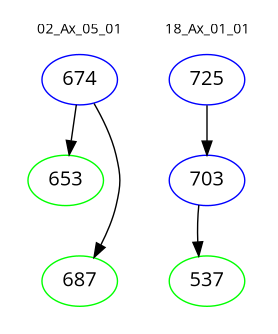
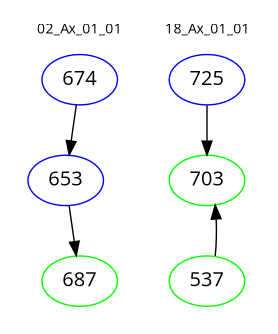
cluster "02_Ax_05_01": label "02_Ax_05_01" -> "02_Ax_01_01"
edge "674" -> "687": now "653" -> "687"
node "653": color green -> blue
node "703": color blue -> green
edge "703" -> "537": reversed
